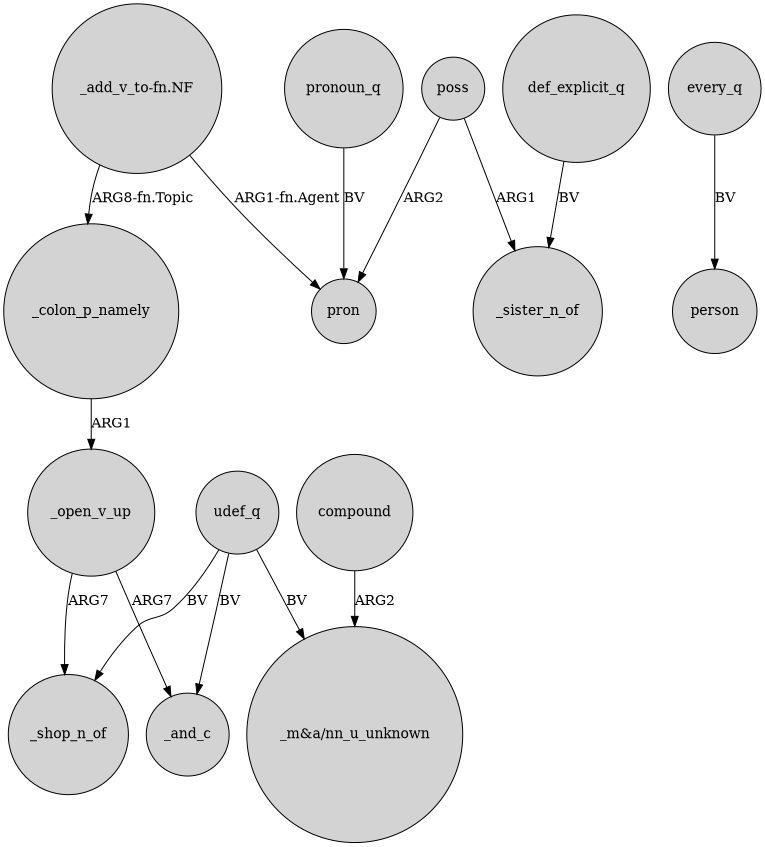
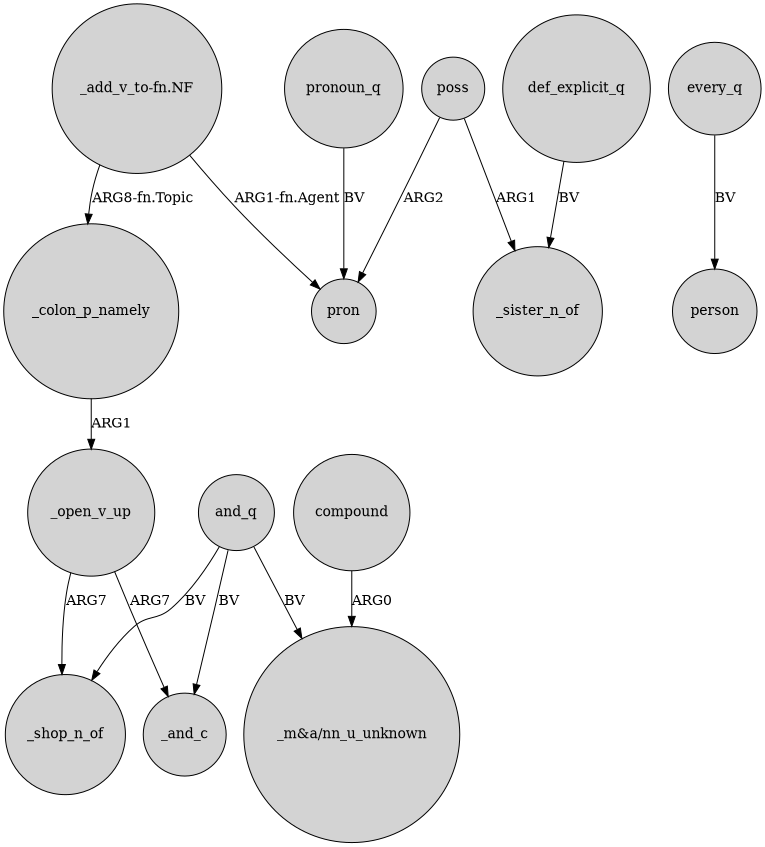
node "udef_q": label "udef_q" -> "and_q"
edge "compound" -> "_m&a/nn_u_unknown": label "ARG2" -> "ARG0"
